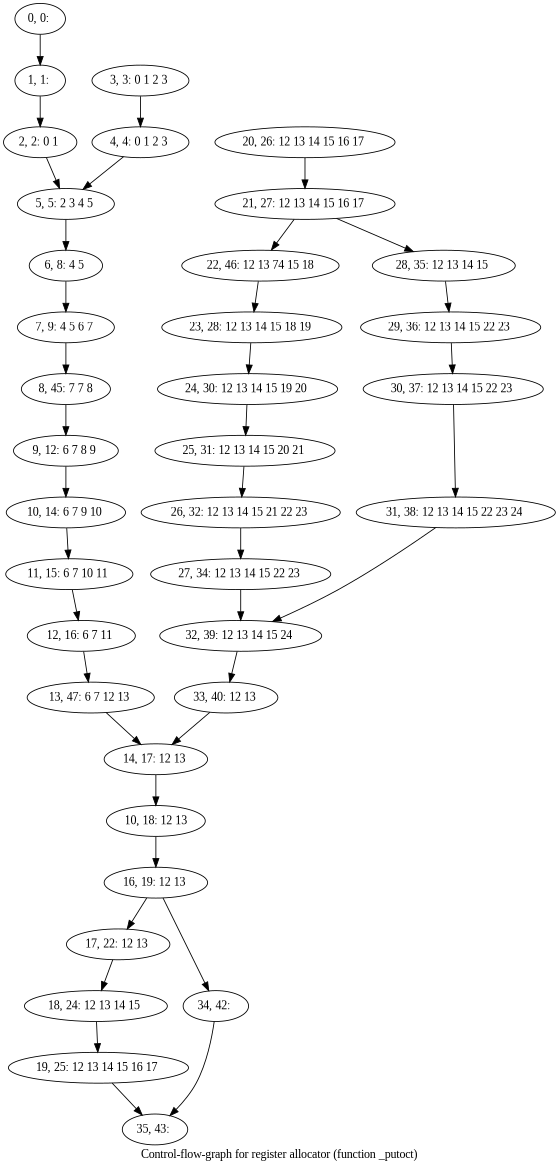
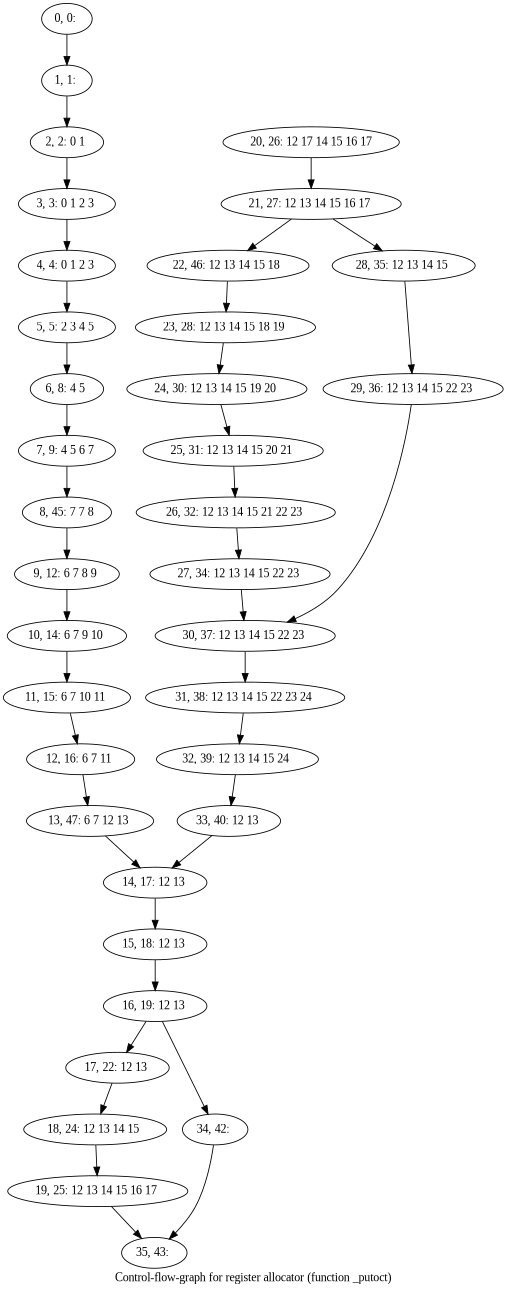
node "20, 26: 12 13 14 15 16 17": label "20, 26: 12 13 14 15 16 17" -> "20, 26: 12 17 14 15 16 17"
edge "2, 2: 0 1" -> "5, 5: 2 3 4 5": now "2, 2: 0 1" -> "3, 3: 0 1 2 3"
node "22, 46: 12 13 74 15 18": label "22, 46: 12 13 74 15 18" -> "22, 46: 12 13 14 15 18"
edge "27, 34: 12 13 14 15 22 23" -> "32, 39: 12 13 14 15 24": now "27, 34: 12 13 14 15 22 23" -> "30, 37: 12 13 14 15 22 23"
node "10, 18: 12 13": label "10, 18: 12 13" -> "15, 18: 12 13"
